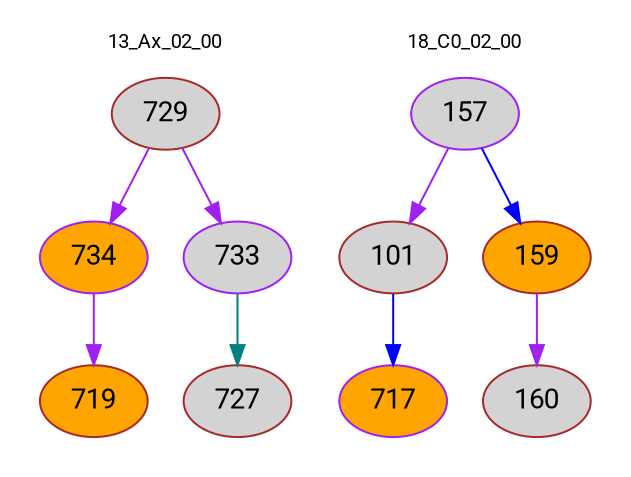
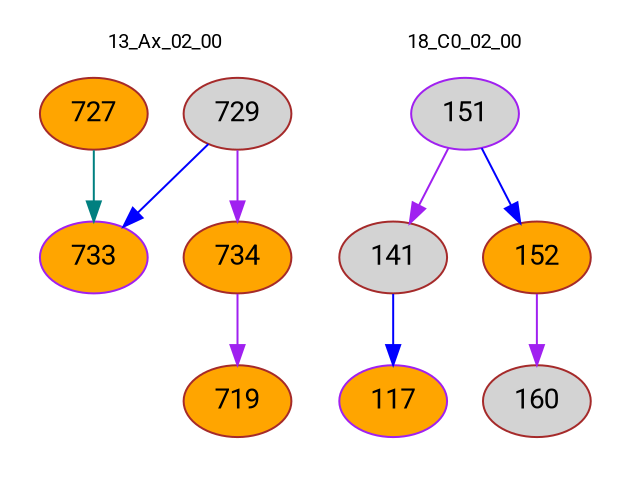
node "157": label "157" -> "151"
edge "729" -> "733": color purple -> blue
node "734": color purple -> brown
node "733": fillcolor lightgrey -> orange
node "101": label "101" -> "141"
node "159": label "159" -> "152"
edge "733" -> "727": reversed
node "727": fillcolor lightgrey -> orange
node "717": label "717" -> "117"
